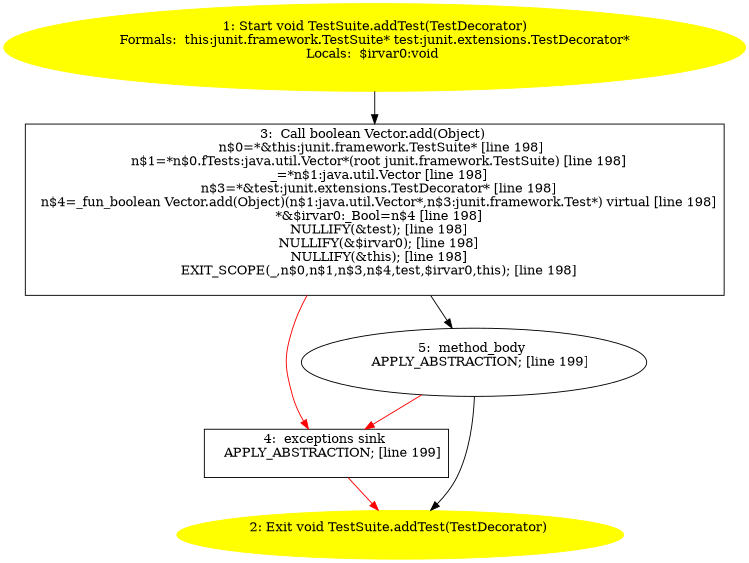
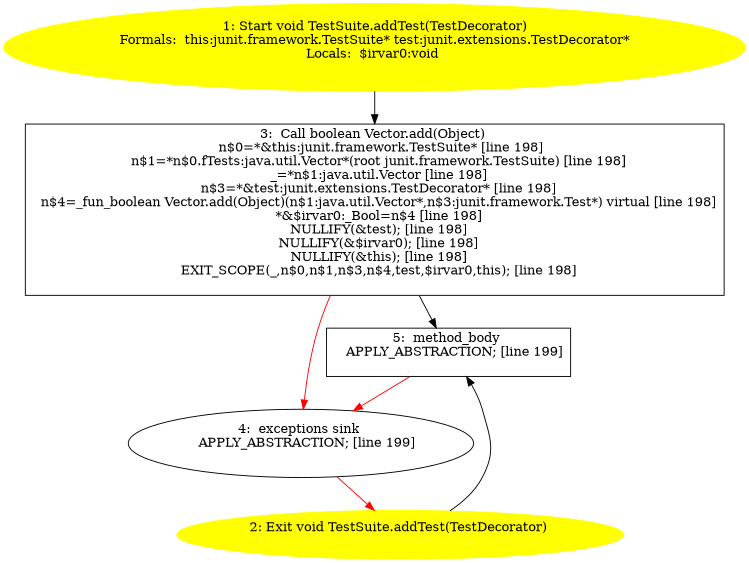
node "5:  method_body APPLY_ABSTRACTION; [line 199]": shape ellipse -> box
node "4:  exceptions sink APPLY_ABSTRACTION; [line 199]": shape box -> ellipse
edge "5:  method_body APPLY_ABSTRACTION; [line 199]" -> "2: Exit void TestSuite.addTest(TestDecorator)": reversed
